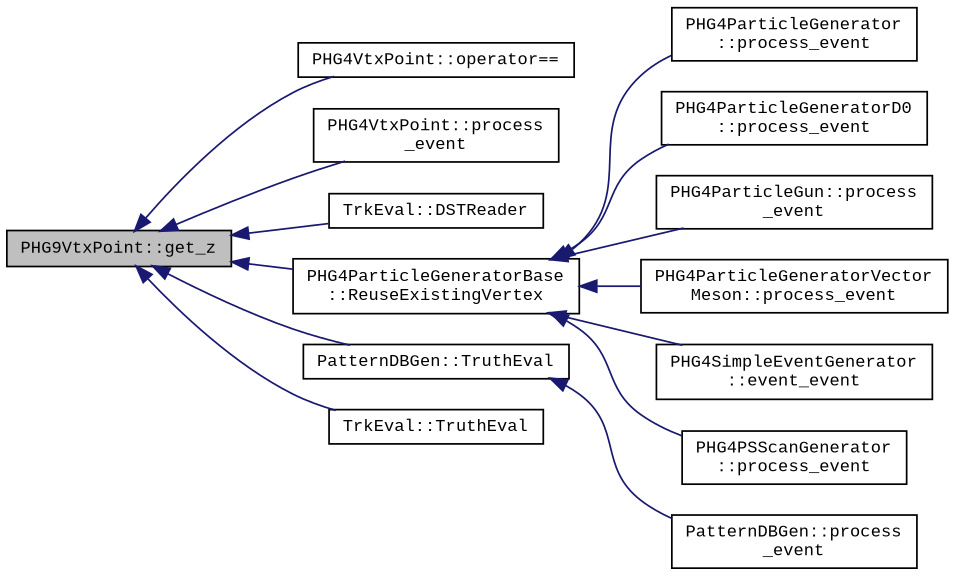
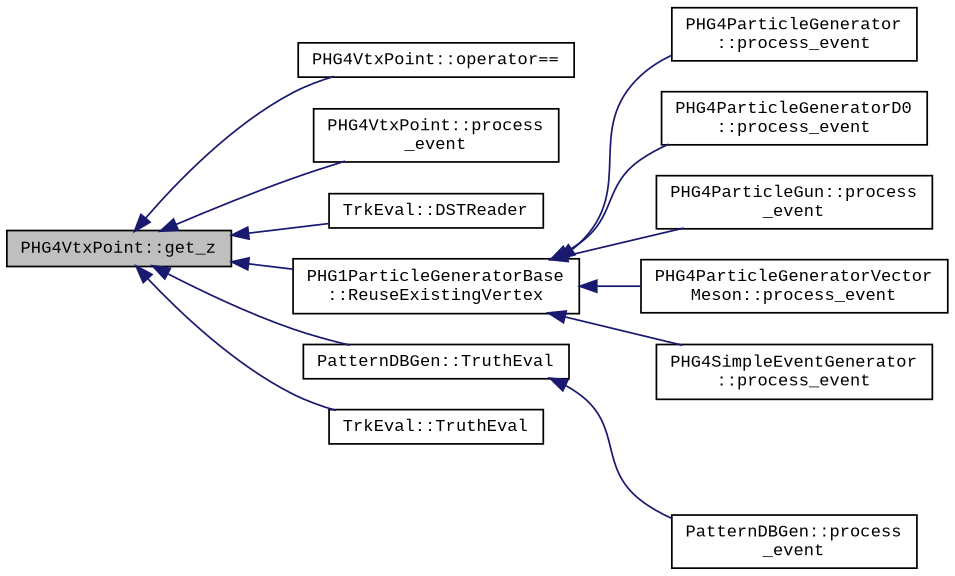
node "PHG9VtxPoint::get_z": label "PHG9VtxPoint::get_z" -> "PHG4VtxPoint::get_z"
node "PHG4ParticleGeneratorBase ::ReuseExistingVertex": label "PHG4ParticleGeneratorBase ::ReuseExistingVertex" -> "PHG1ParticleGeneratorBase ::ReuseExistingVertex"
node "PHG4SimpleEventGenerator ::event_event": label "PHG4SimpleEventGenerator ::event_event" -> "PHG4SimpleEventGenerator ::process_event"
node "PHG4PSScanGenerator ::process_event": removed
